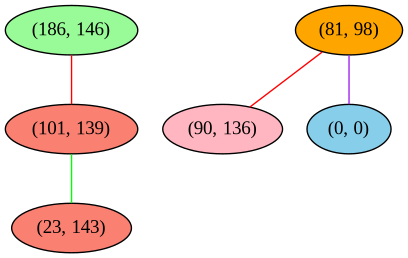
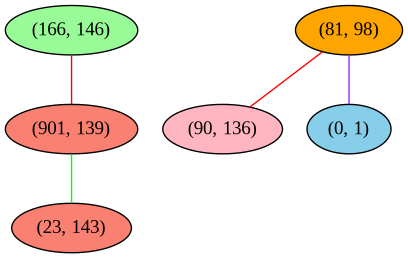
node "(186, 146)": label "(186, 146)" -> "(166, 146)"
node "(101, 139)": label "(101, 139)" -> "(901, 139)"
node "(0, 0)": label "(0, 0)" -> "(0, 1)"
